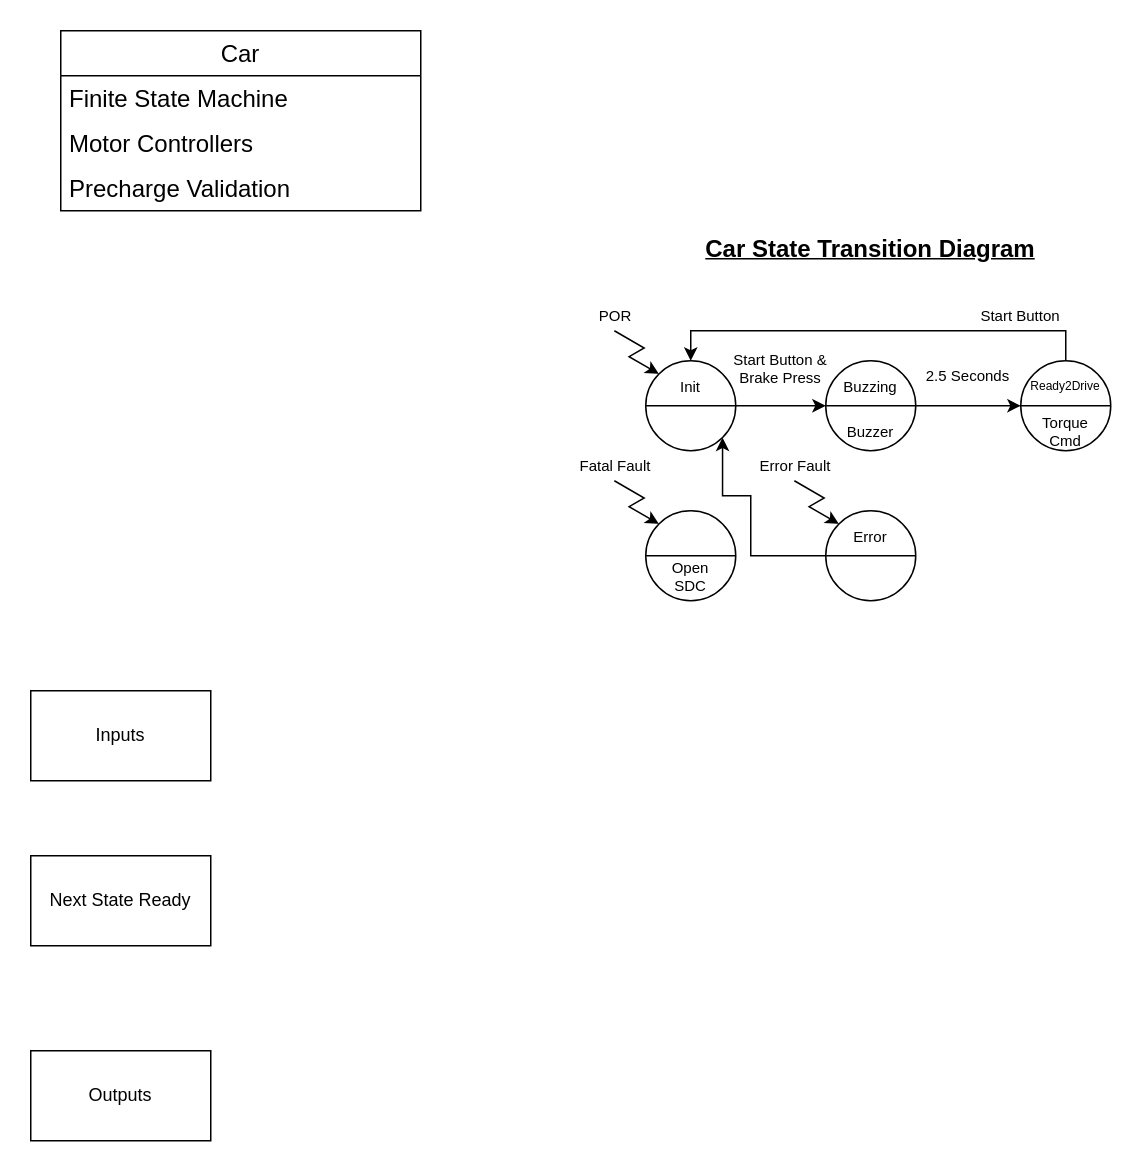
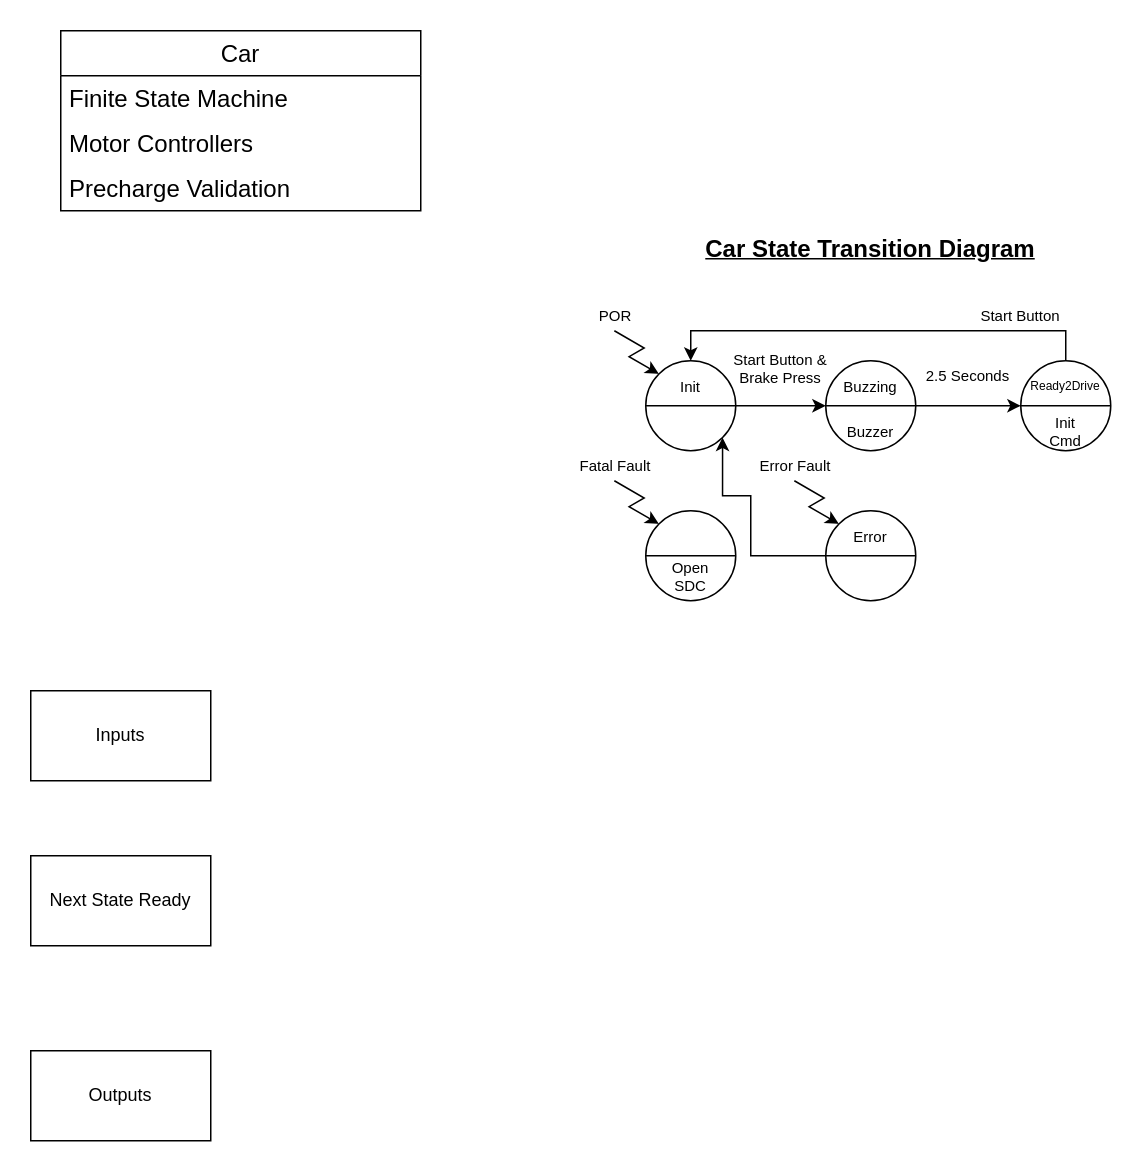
node "Torque Cmd": label "Torque Cmd" -> "Init Cmd"
